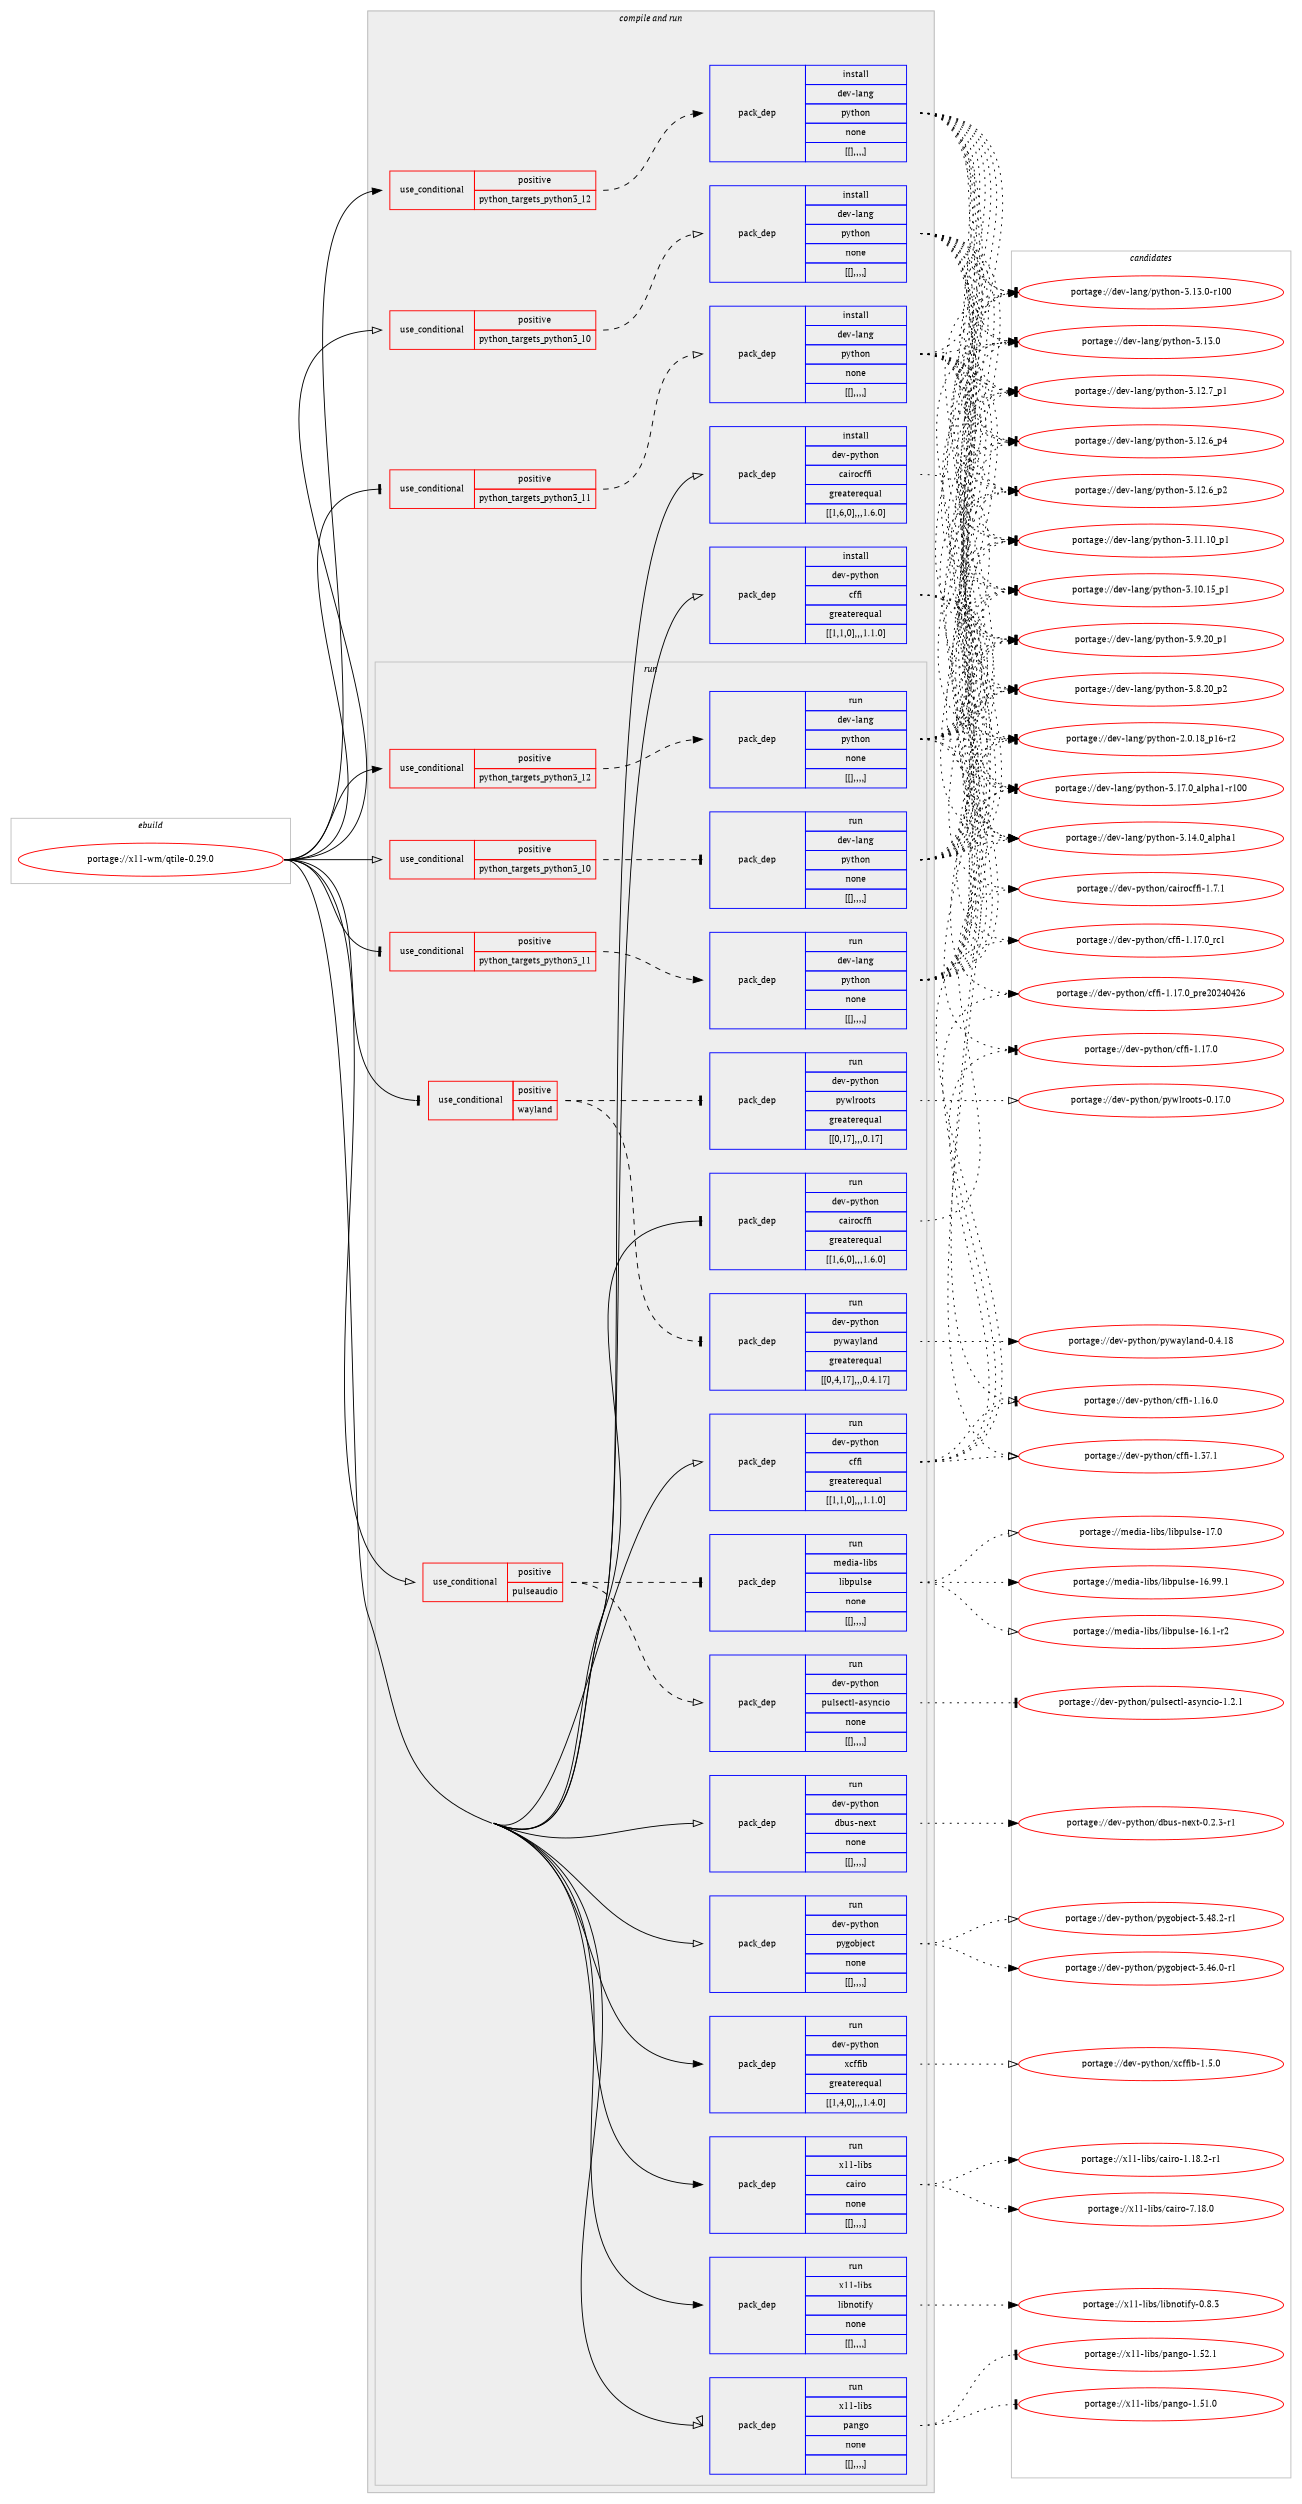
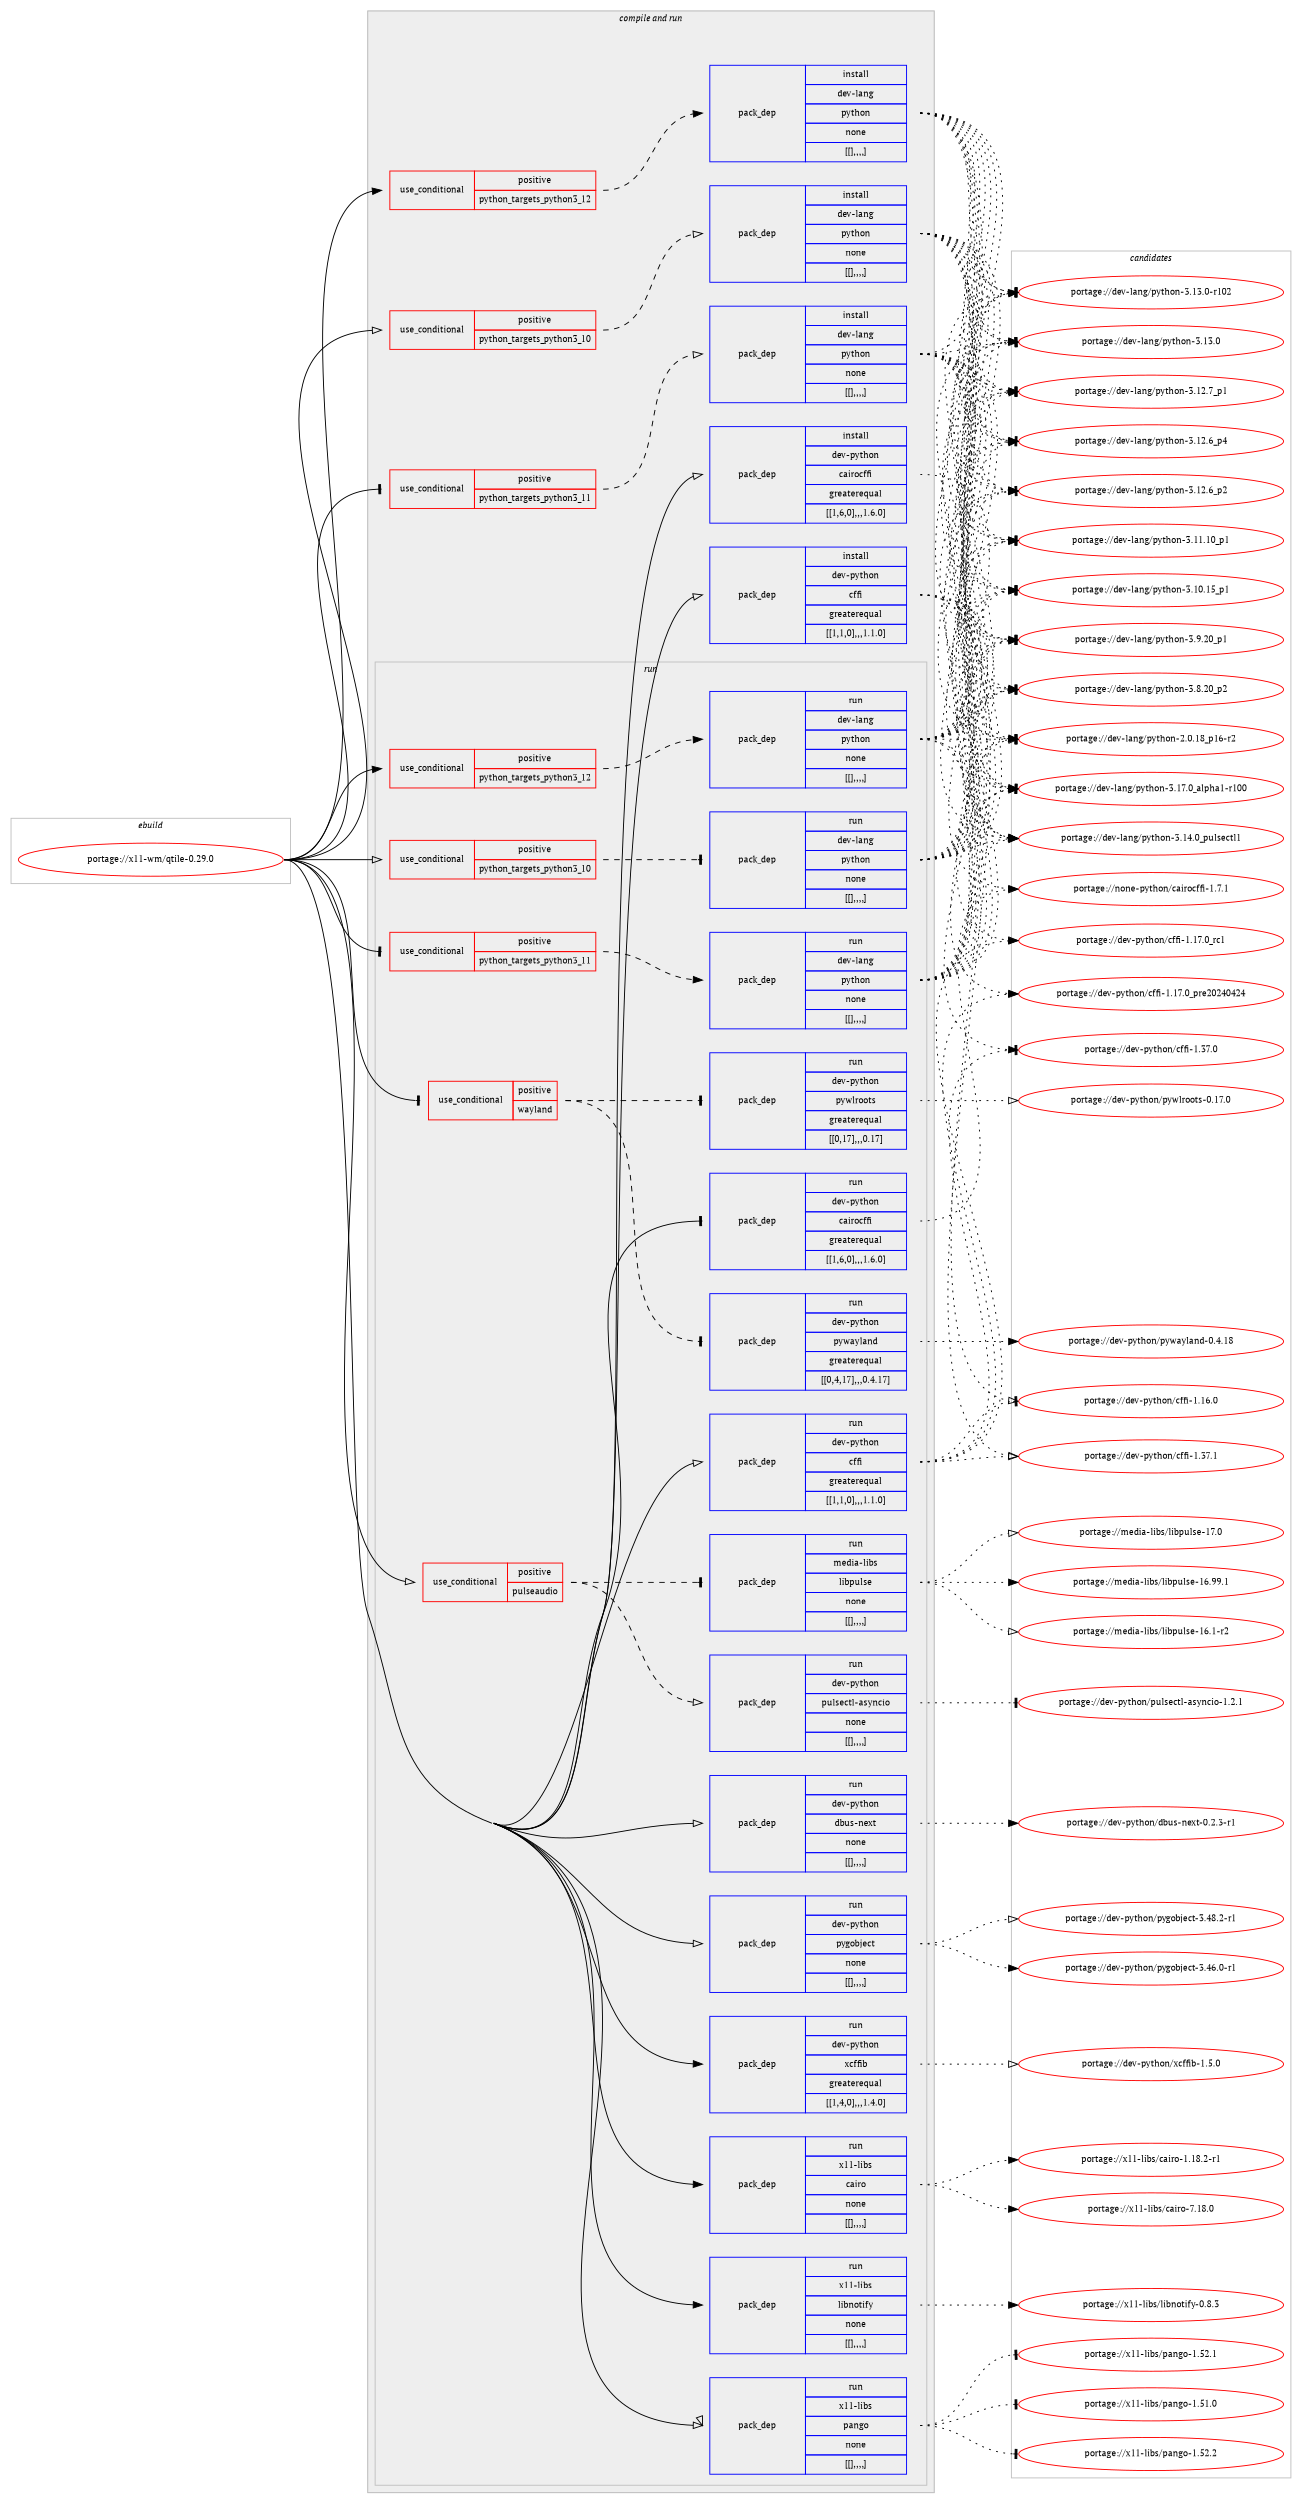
node "portage://dev-lang/python-3.13.0-r100": label "portage://dev-lang/python-3.13.0-r100" -> "portage://dev-lang/python-3.13.0-r102"
node "portage://dev-lang/python-3.14.0_alpha1": label "portage://dev-lang/python-3.14.0_alpha1" -> "portage://dev-lang/python-3.14.0_pulsectl1"
node "portage://dev-python/cairocffi-1.7.1": label "portage://dev-python/cairocffi-1.7.1" -> "portage://none-python/cairocffi-1.7.1"
node "portage://dev-python/cffi-1.17.0_pre20240426": label "portage://dev-python/cffi-1.17.0_pre20240426" -> "portage://dev-python/cffi-1.17.0_pre20240424"
node "portage://dev-python/cffi-1.17.0": label "portage://dev-python/cffi-1.17.0" -> "portage://dev-python/cffi-1.37.0"
node "portage://x11-libs/pango-1.52.2": added
